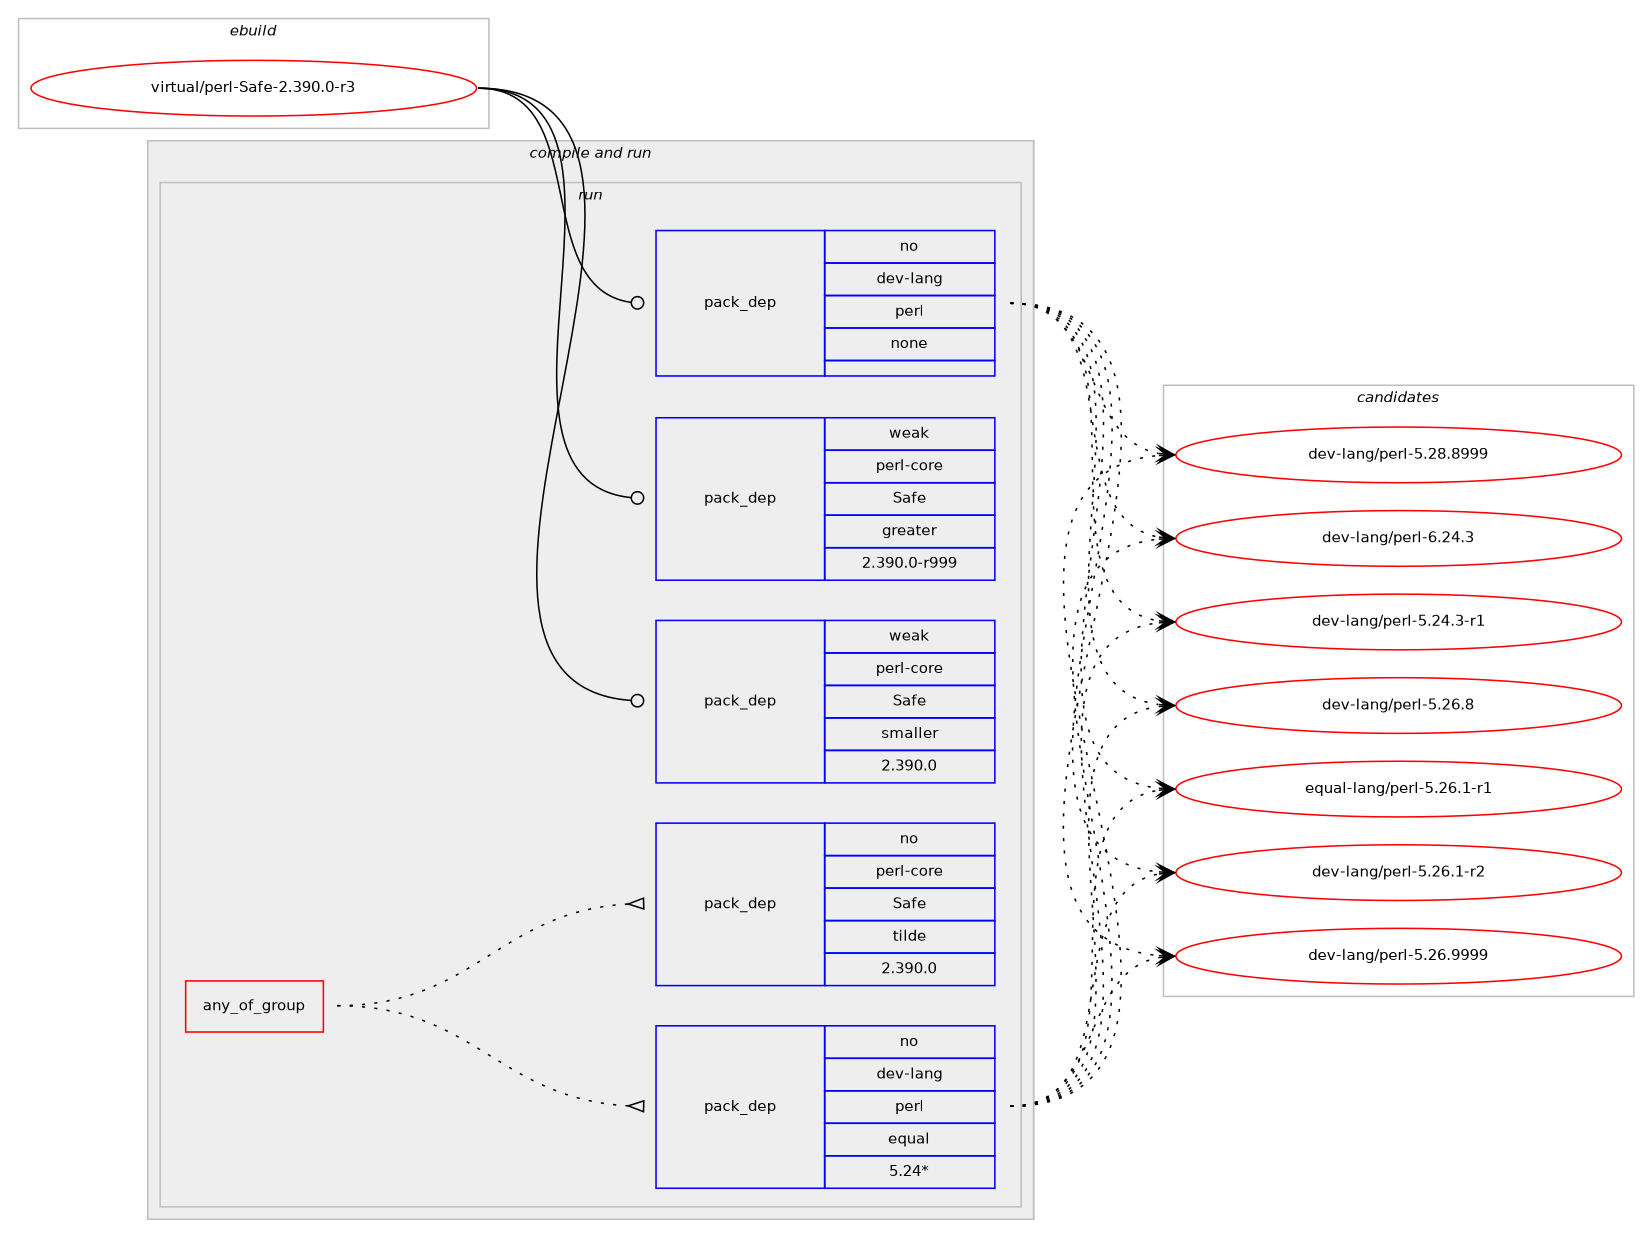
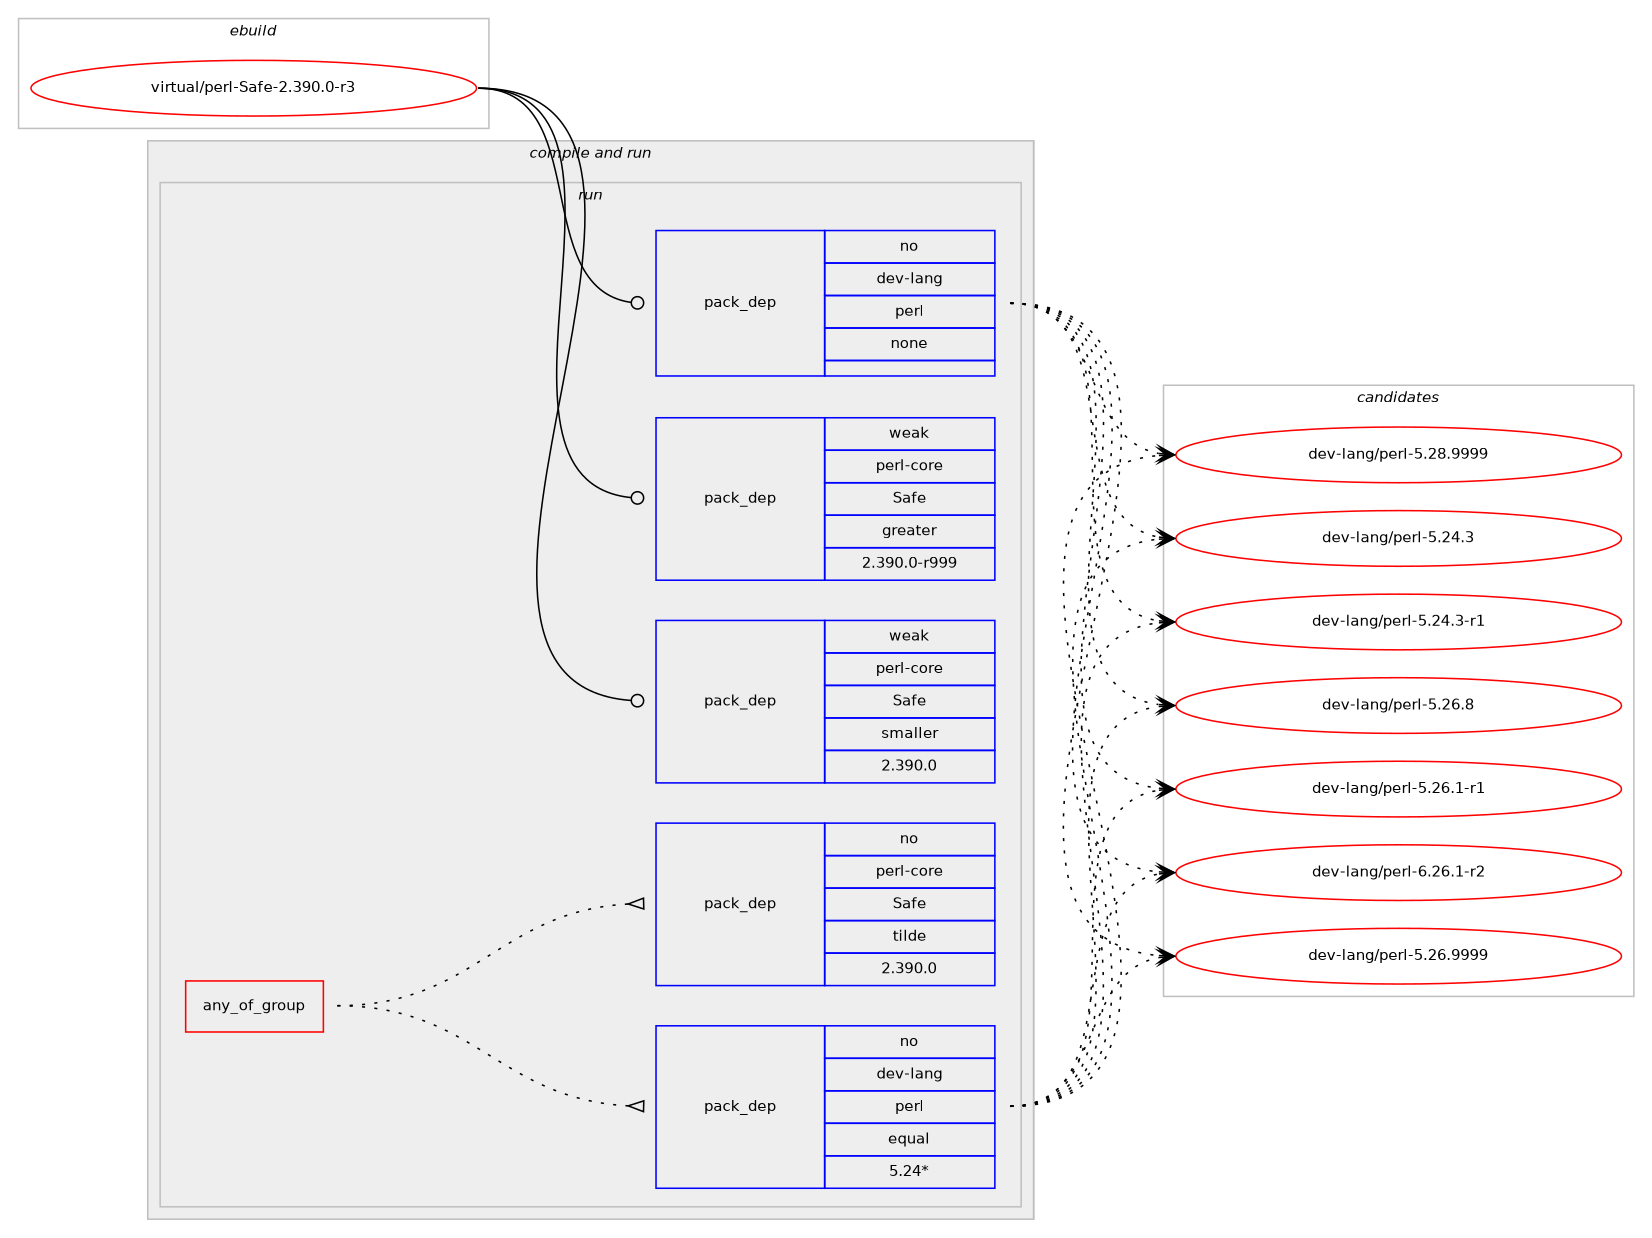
node "dev-lang/perl-5.28.8999": label "dev-lang/perl-5.28.8999" -> "dev-lang/perl-5.28.9999"
node "dev-lang/perl-6.24.3": label "dev-lang/perl-6.24.3" -> "dev-lang/perl-5.24.3"
node "equal-lang/perl-5.26.1-r1": label "equal-lang/perl-5.26.1-r1" -> "dev-lang/perl-5.26.1-r1"
node "dev-lang/perl-5.26.1-r2": label "dev-lang/perl-5.26.1-r2" -> "dev-lang/perl-6.26.1-r2"
